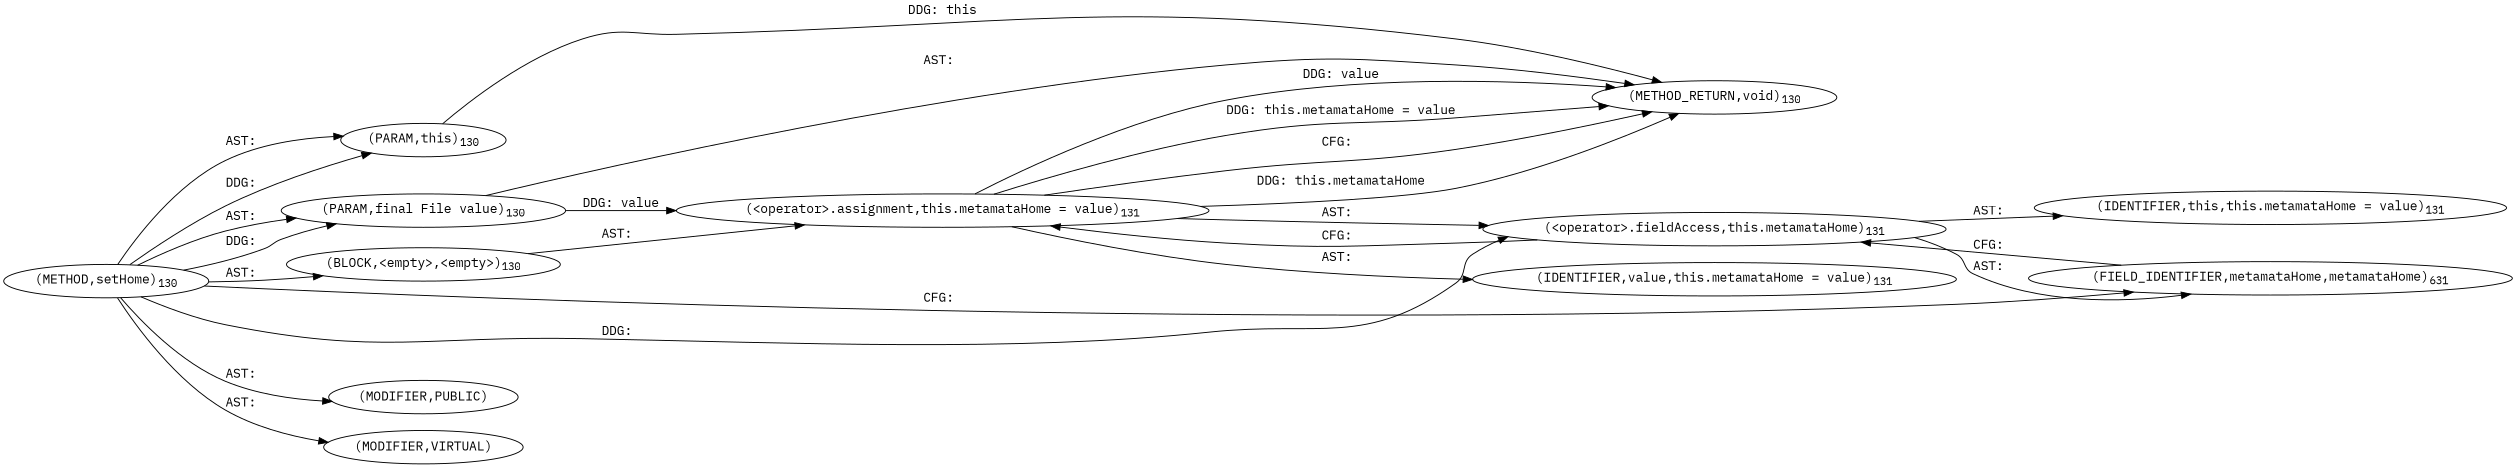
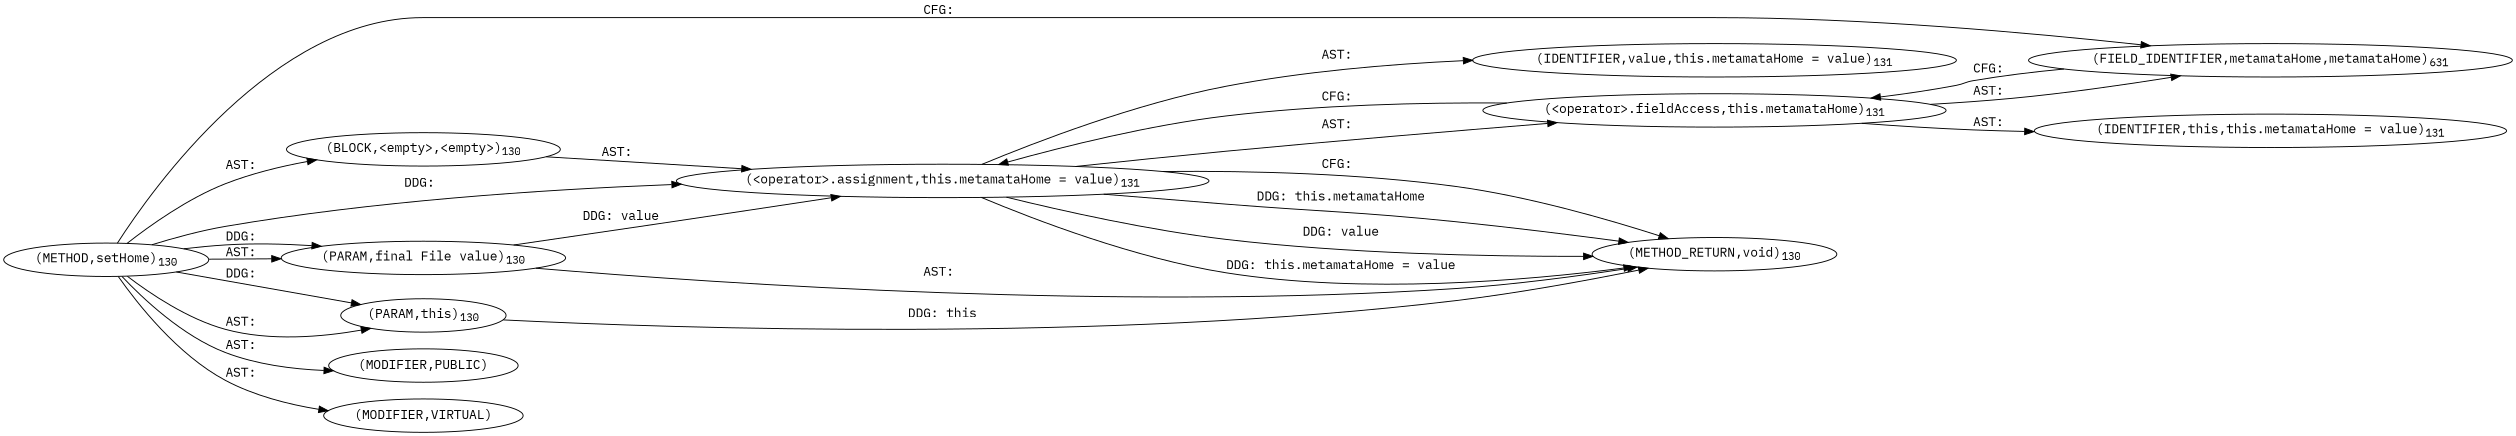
edge "(METHOD,setHome)" -> "(<operator>.fieldAccess,this.metamataHome)": now "(METHOD,setHome)" -> "(<operator>.assignment,this.metamataHome = value)"
